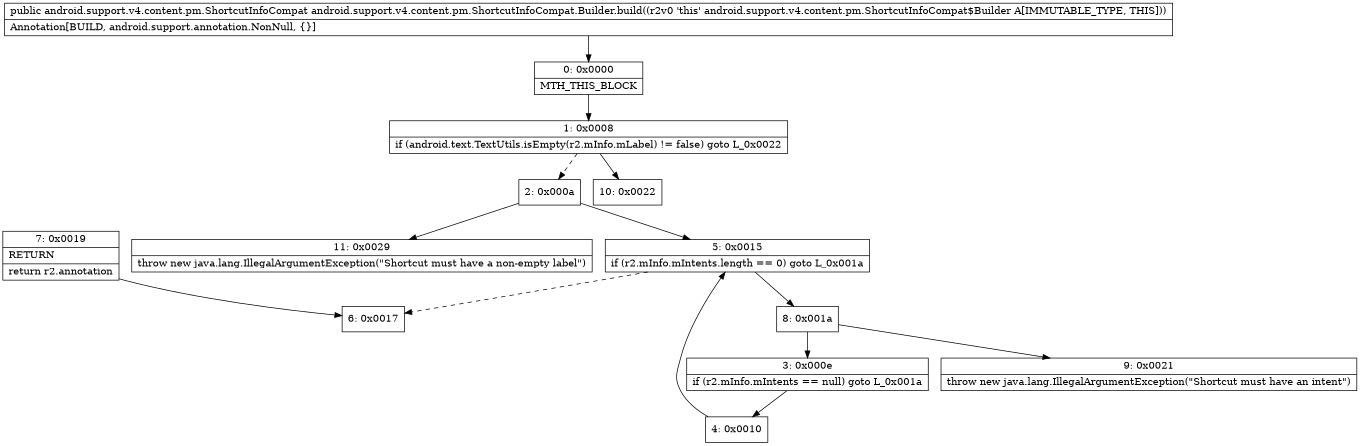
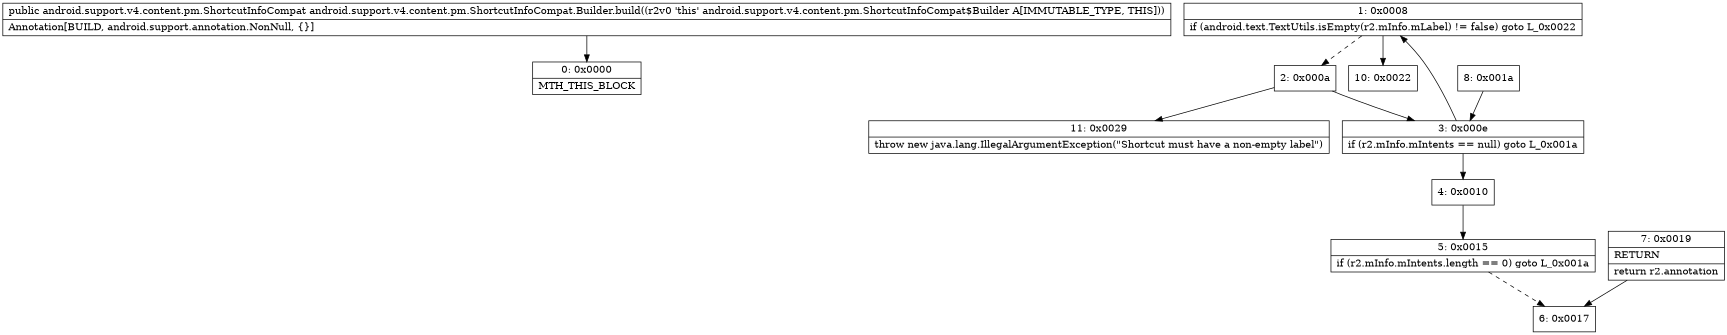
edge "0: 0x0000" -> "1: 0x0008": now "3: 0x000e" -> "1: 0x0008"
edge "2: 0x000a" -> "5: 0x0015": now "2: 0x000a" -> "3: 0x000e"
edge "5: 0x0015" -> "8: 0x001a": removed
node "9: 0x0021": removed
